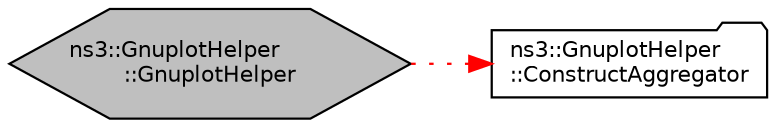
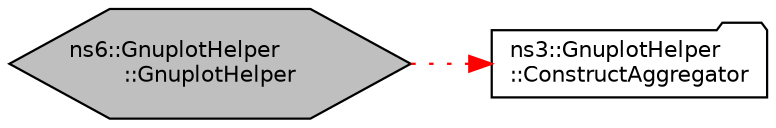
node "ns3::GnuplotHelper ::GnuplotHelper": label "ns3::GnuplotHelper ::GnuplotHelper" -> "ns6::GnuplotHelper ::GnuplotHelper"
